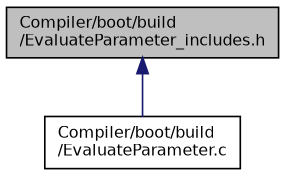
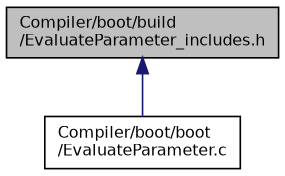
node "Compiler/boot/build /EvaluateParameter.c": label "Compiler/boot/build /EvaluateParameter.c" -> "Compiler/boot/boot /EvaluateParameter.c"
